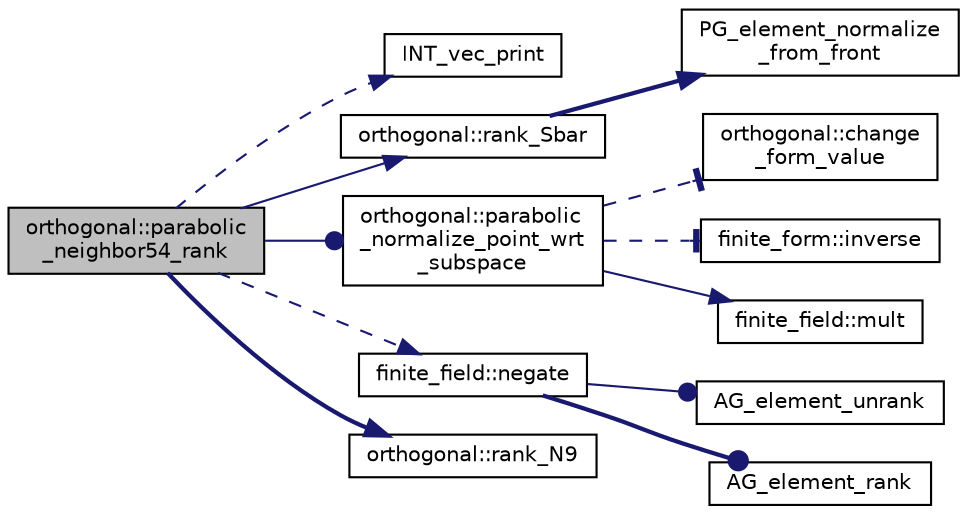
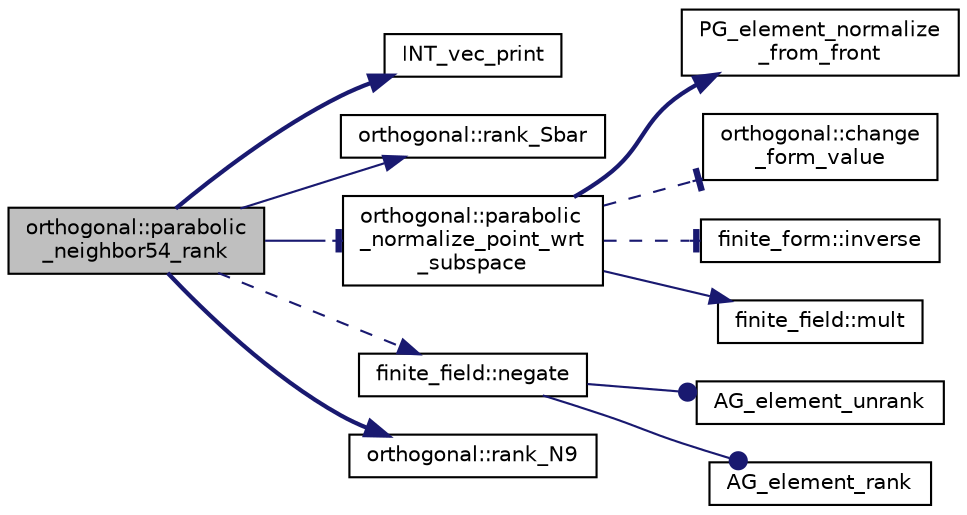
edge "orthogonal::rank_Sbar" -> "PG_element_normalize _from_front": now "orthogonal::parabolic _normalize_point_wrt _subspace" -> "PG_element_normalize _from_front"
edge "orthogonal::parabolic _neighbor54_rank" -> "INT_vec_print": style dashed -> bold
edge "orthogonal::parabolic _neighbor54_rank" -> "orthogonal::parabolic _normalize_point_wrt _subspace": arrowhead dot -> tee
edge "finite_field::negate" -> "AG_element_rank": style bold -> solid
